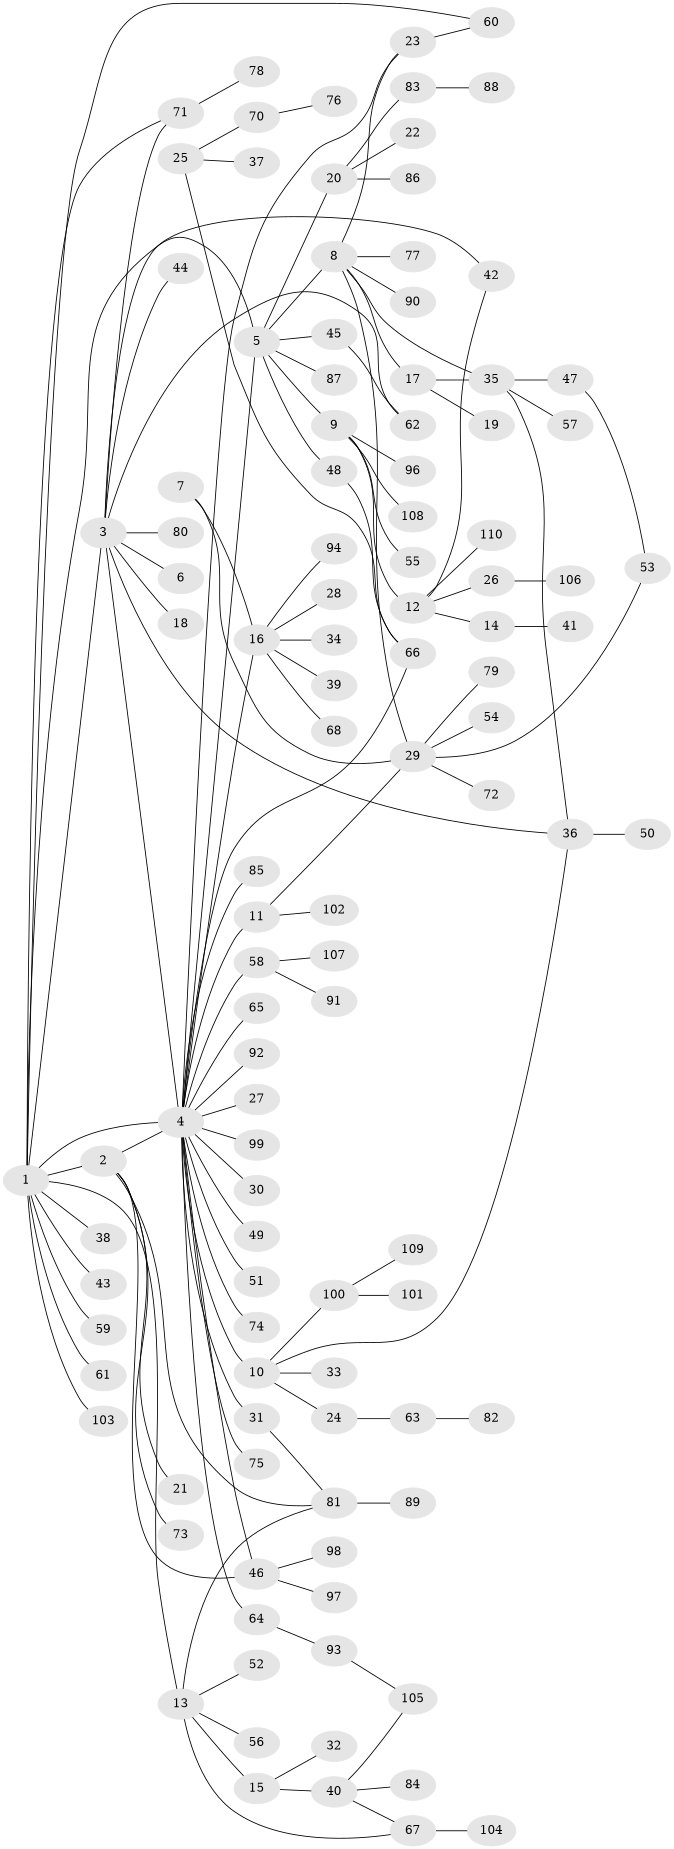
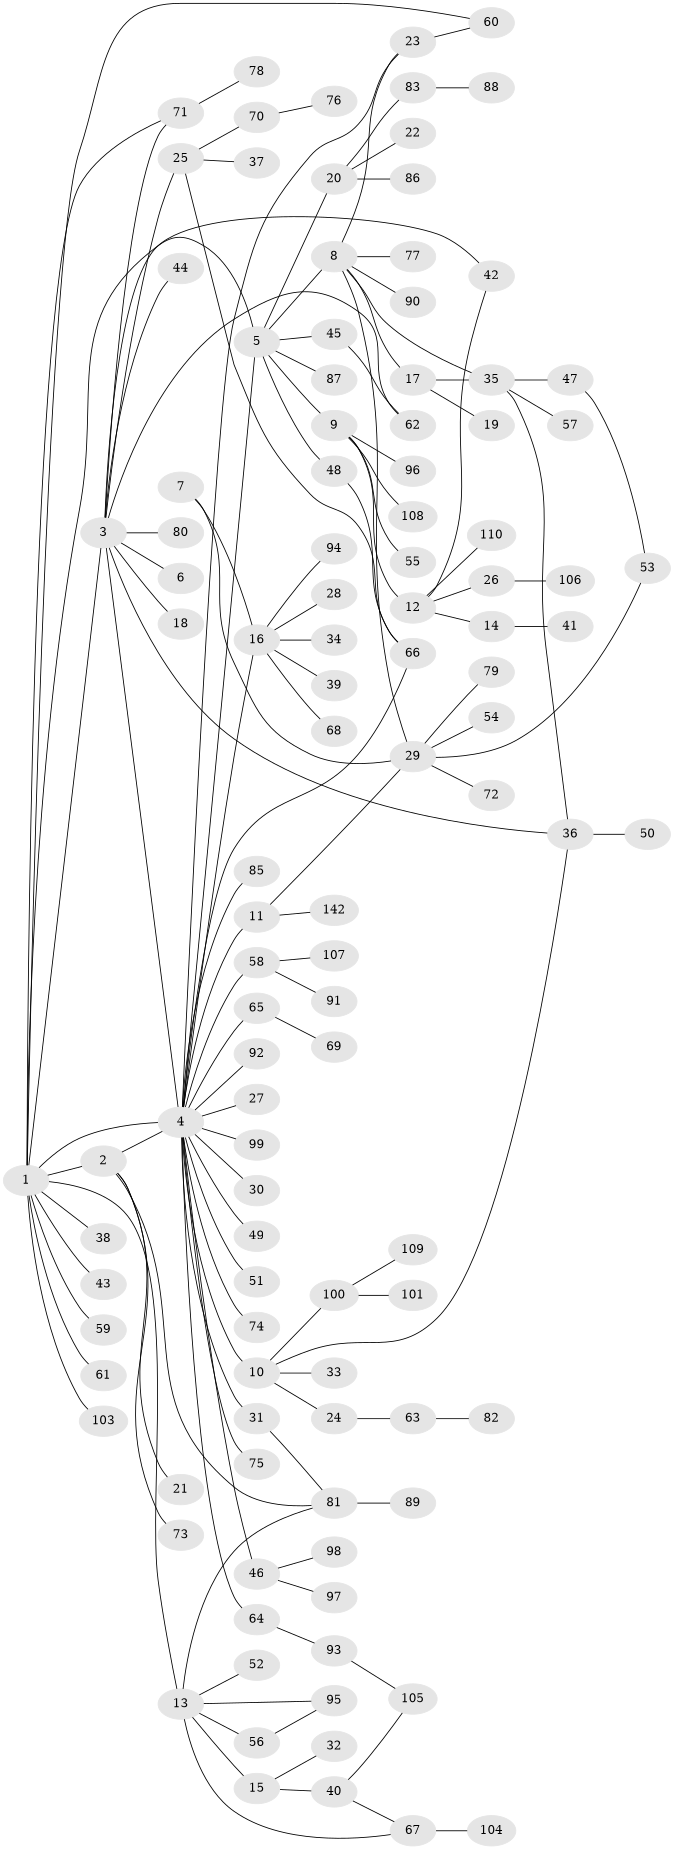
edge "25" -- "3": added
node "102": label "102" -> "142"
node "69": added
edge "2" -- "46": removed
node "95": added
node "84": removed
